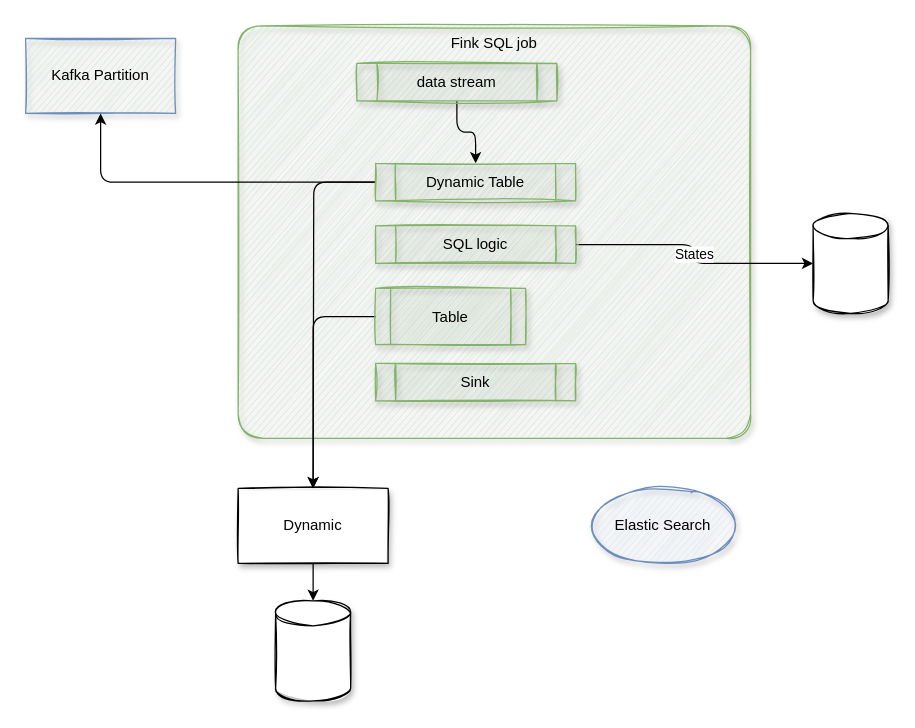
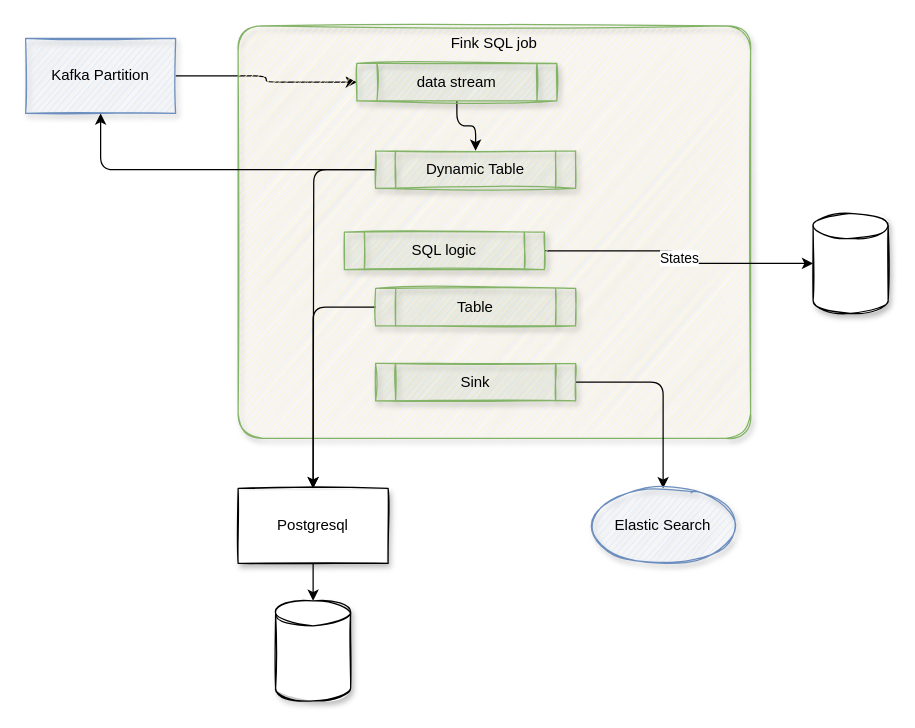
node "Fink SQL job": fillcolor #d5e8d4 -> #fff2cc
node "Kafka Partition": fillcolor #d5e8d4 -> #dae8fc
edge "Kafka Partition" -> "data stream": added
node "Dynamic Table": moved (476, 182) -> (476, 169)
node "SQL logic": moved (476, 244) -> (444, 251)
node "Table": size 150x56 -> 200x38
edge "Sink" -> "Elastic Search": added
node "Dynamic": label "Dynamic" -> "Postgresql"
